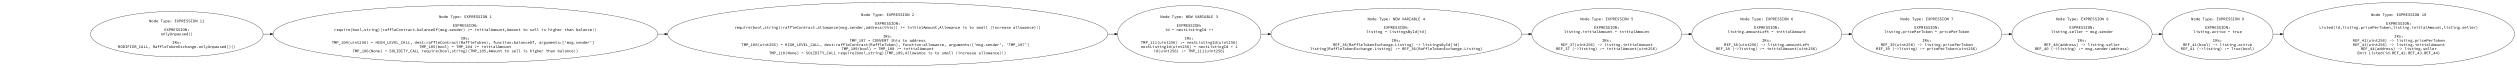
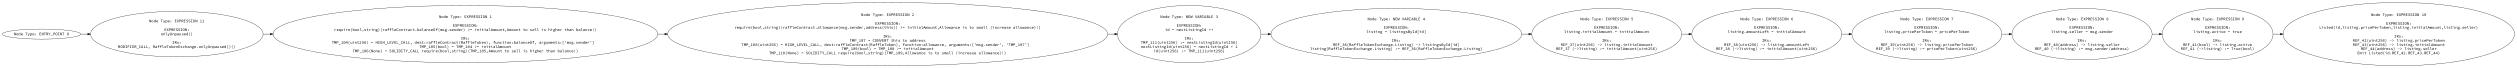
node "Node Type: ENTRY_POINT 0": added
